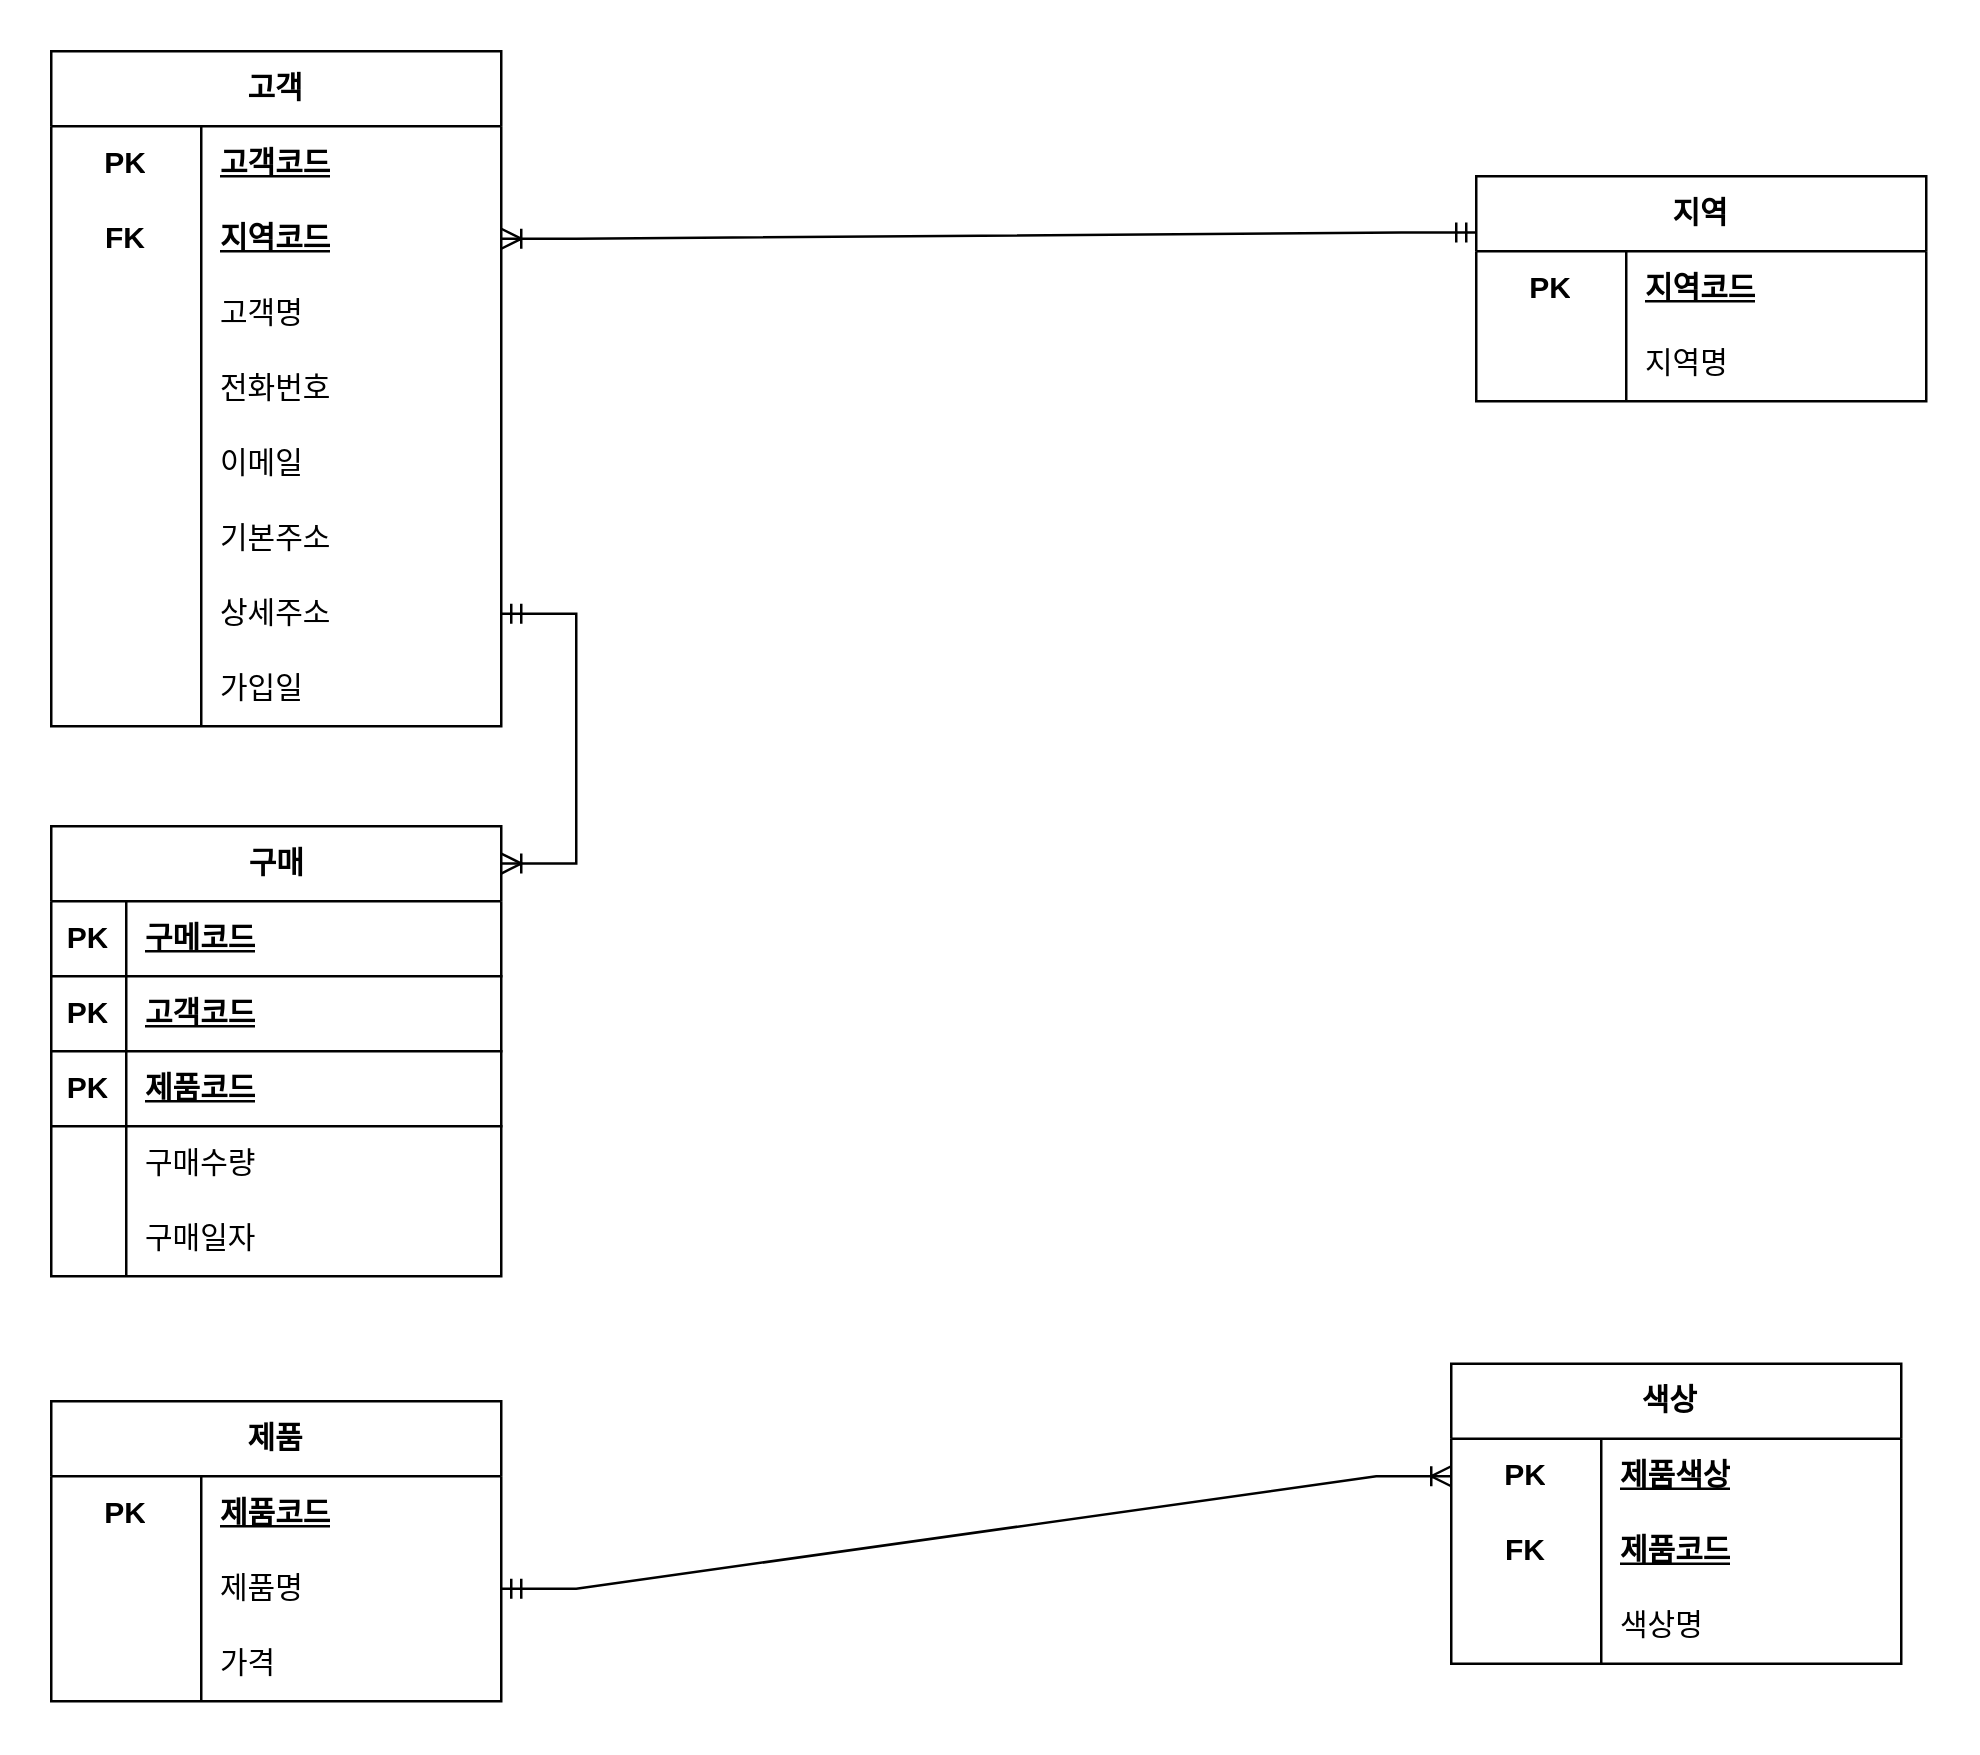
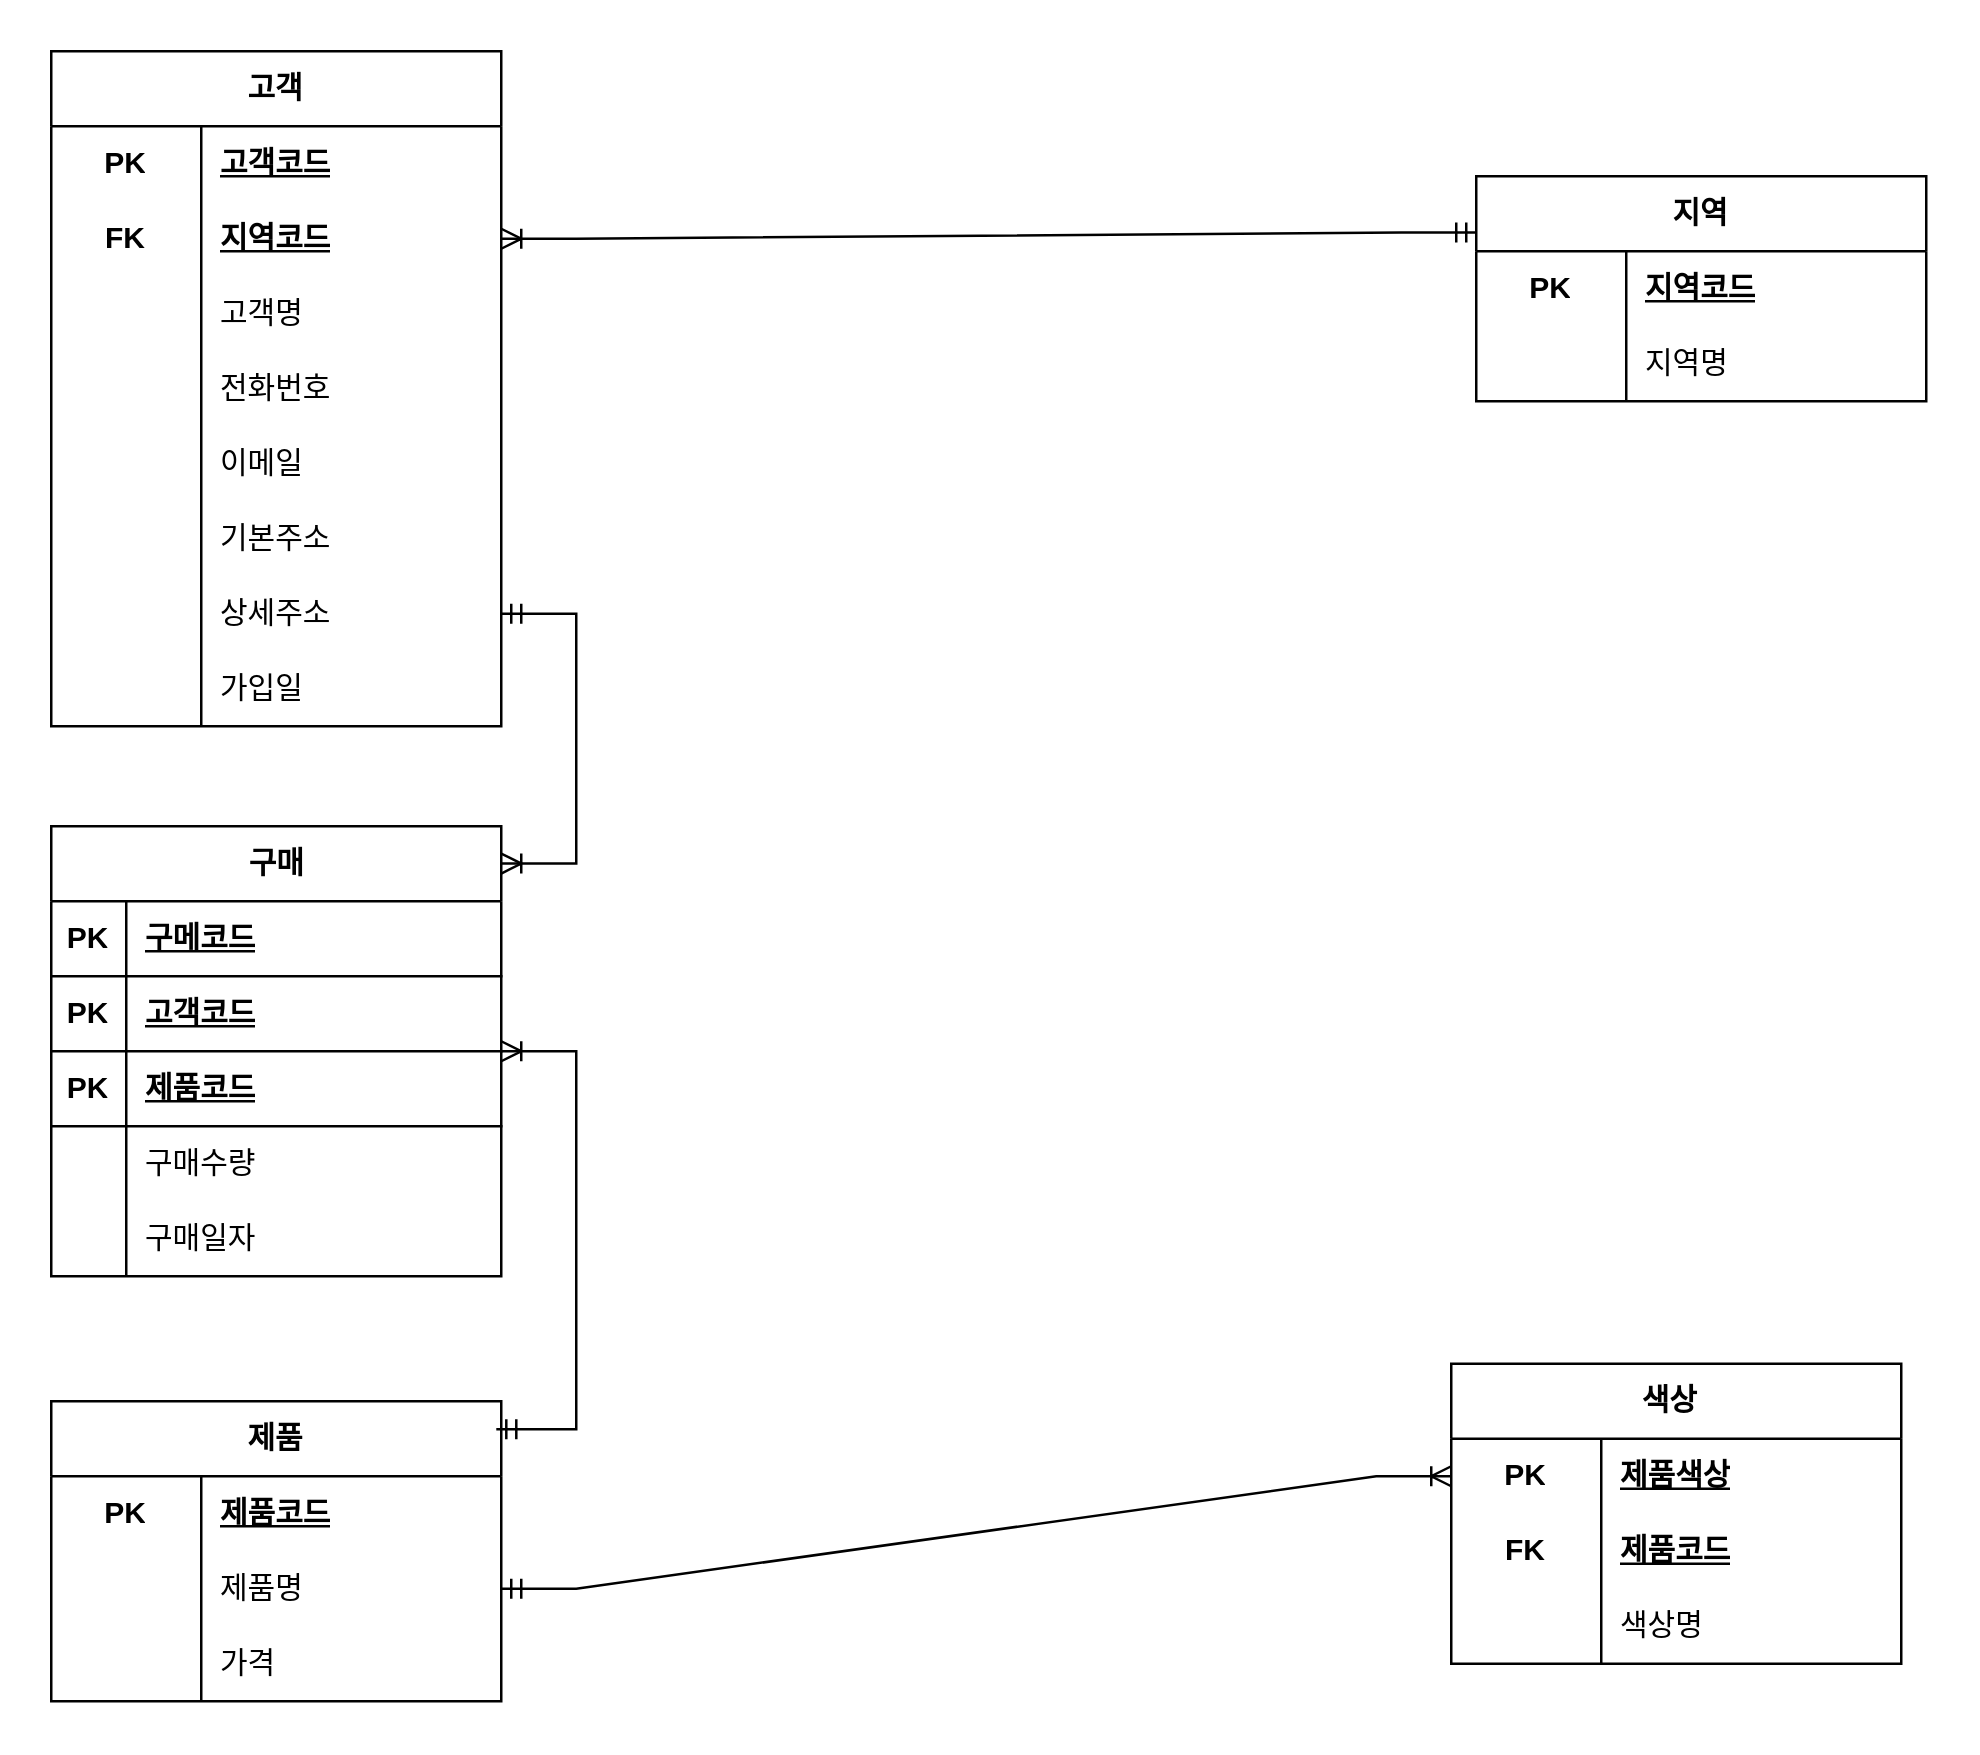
edge "구매" -- "제품": added
